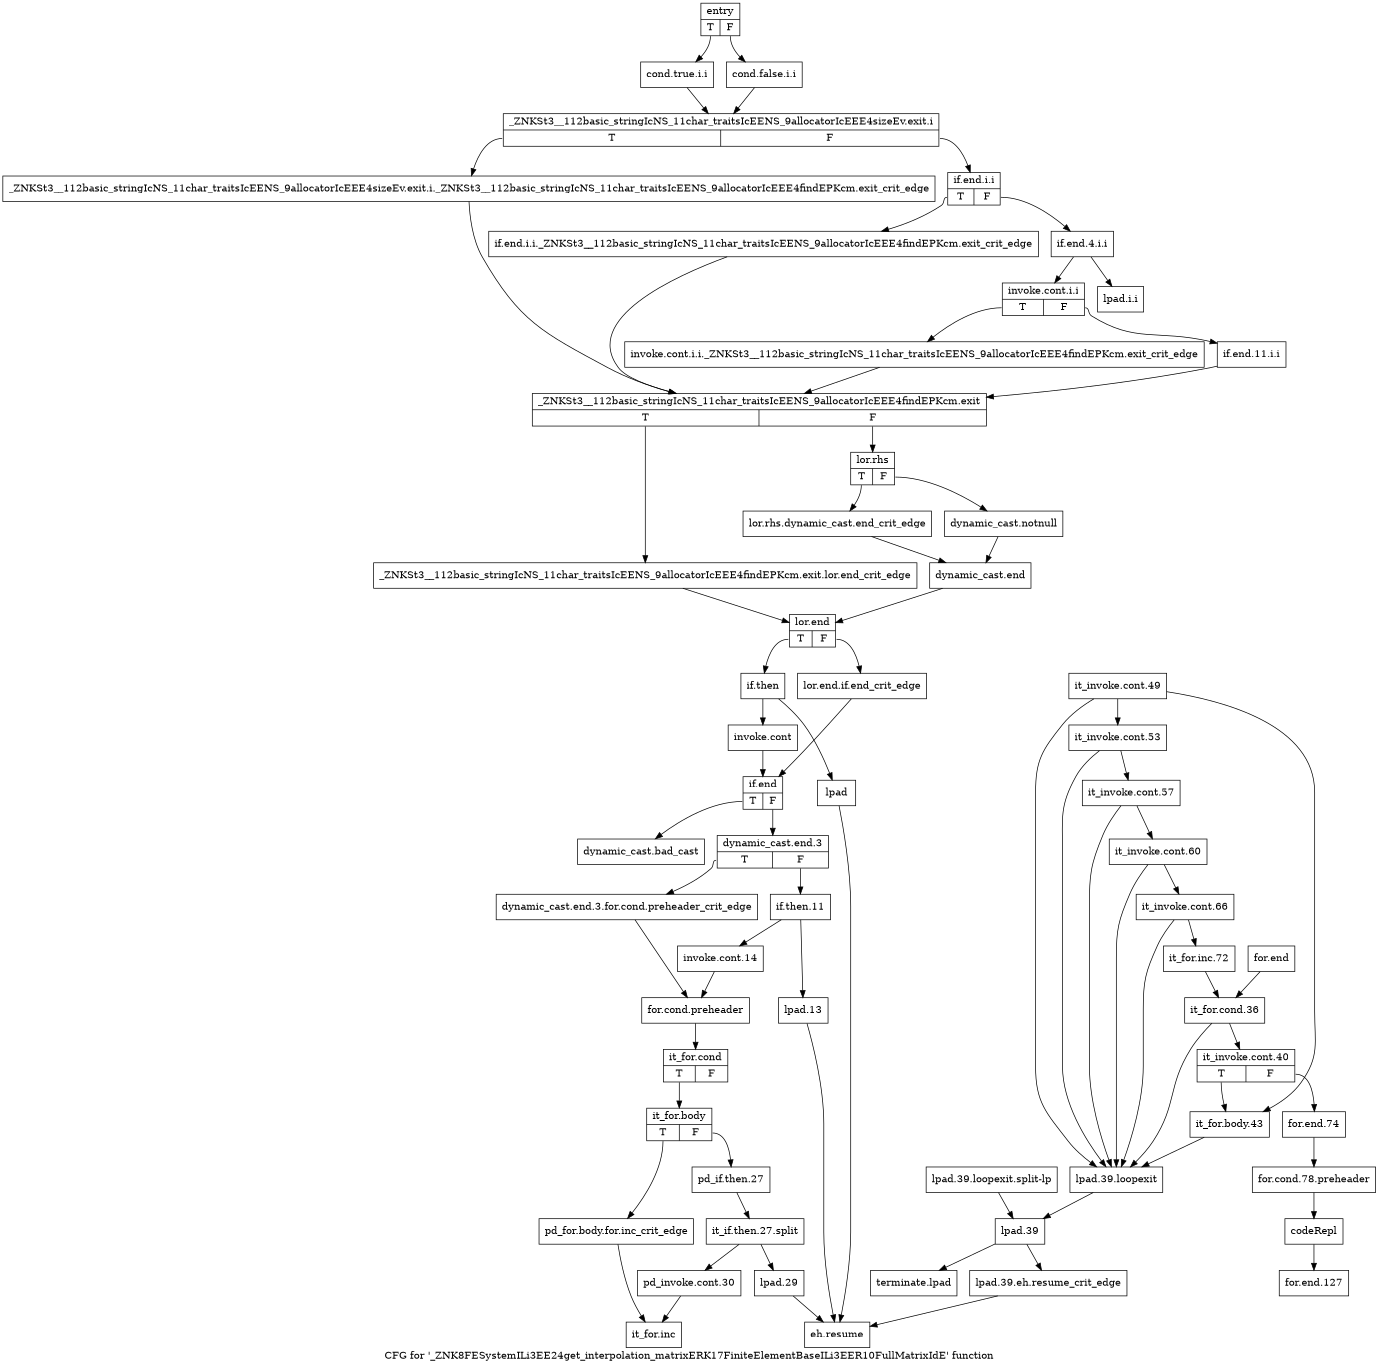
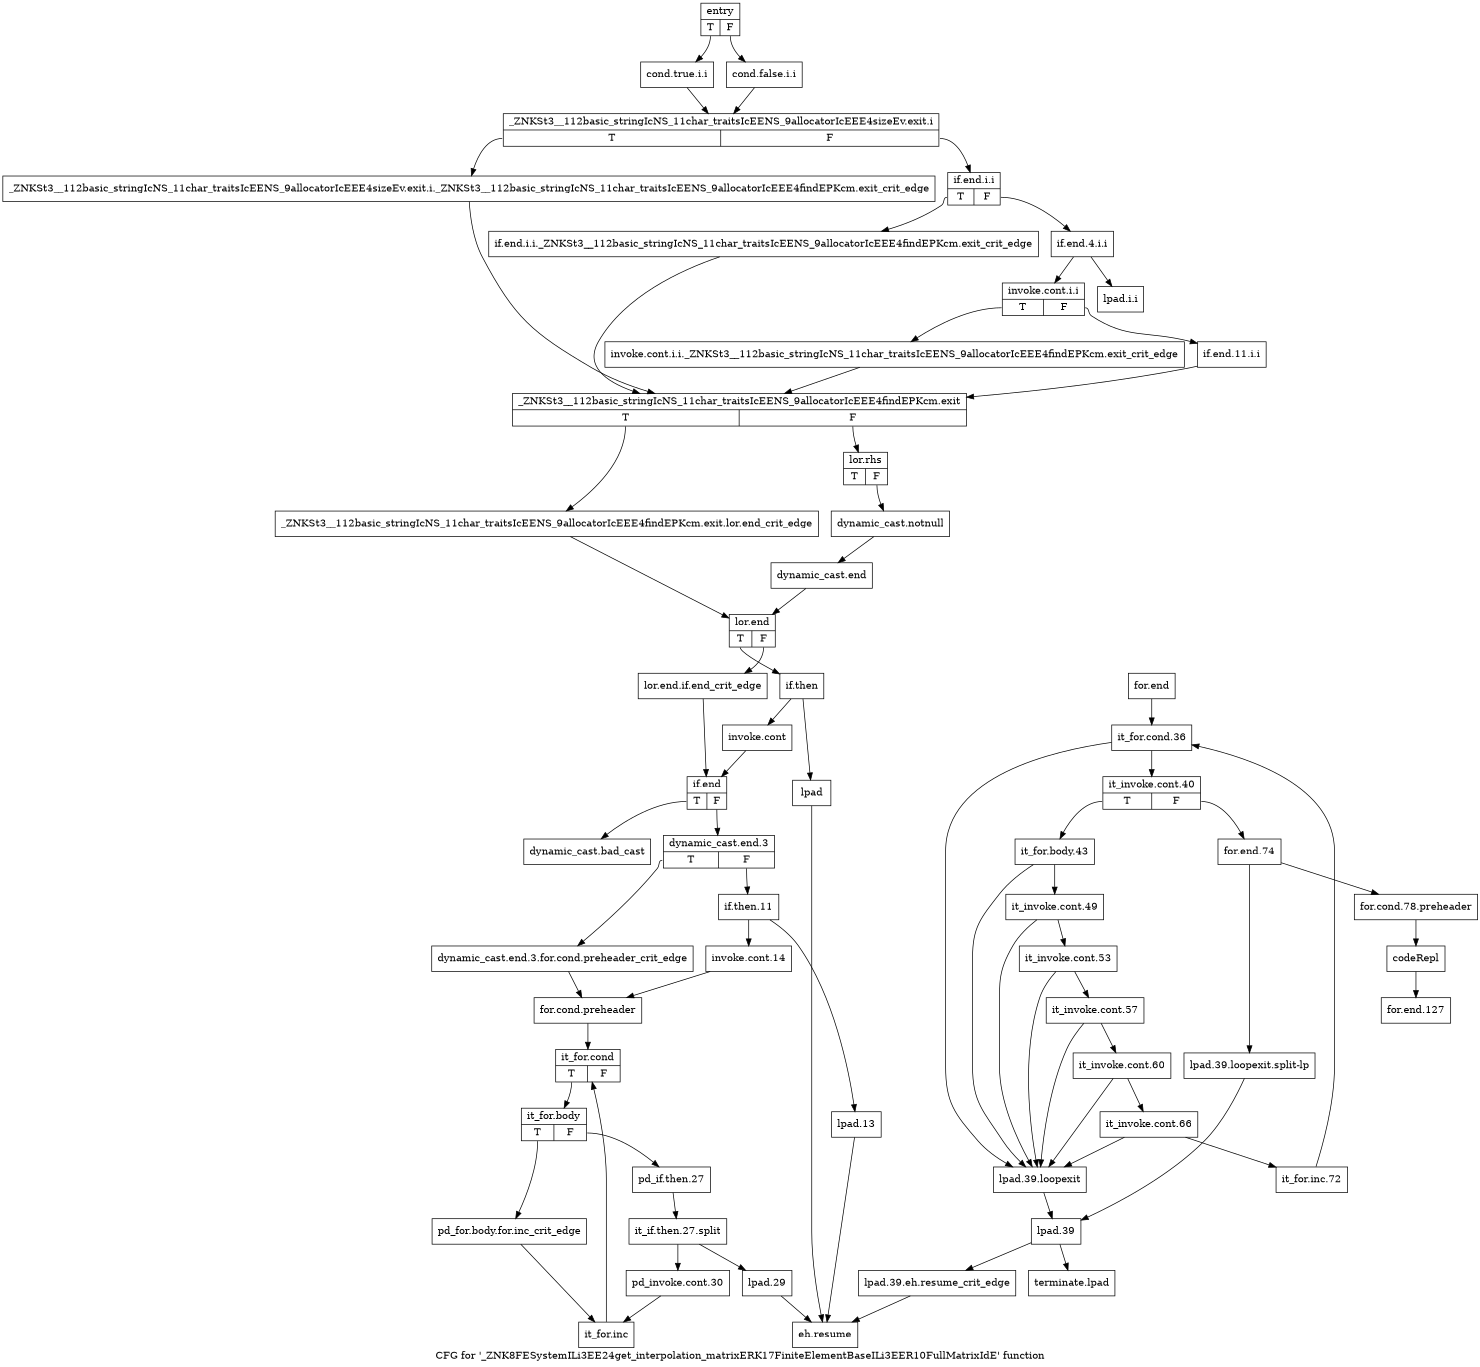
node "lor.rhs.dynamic_cast.end_crit_edge": removed
edge "it_invoke.cont.49" -> "it_for.body.43": reversed
edge "for.end.74" -> "lpad.39.loopexit.split-lp": added
edge "it_for.inc" -> "it_for.cond": added
